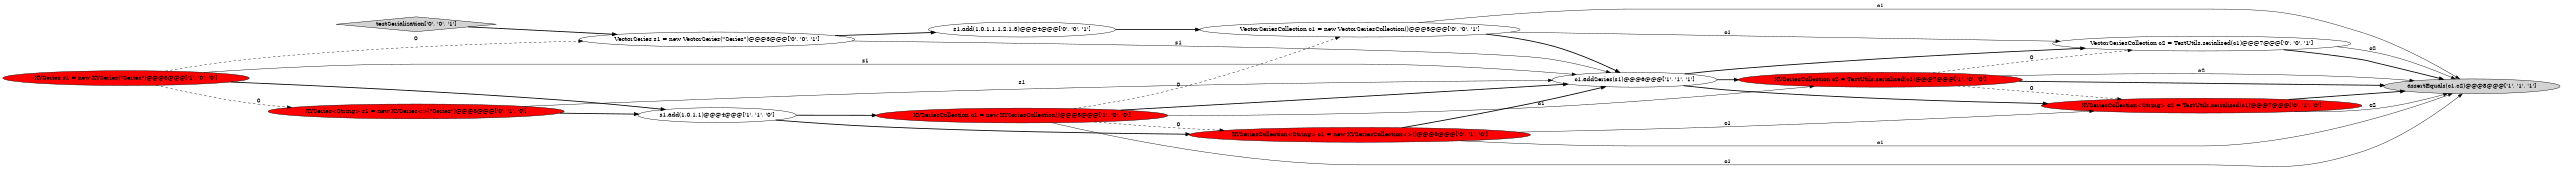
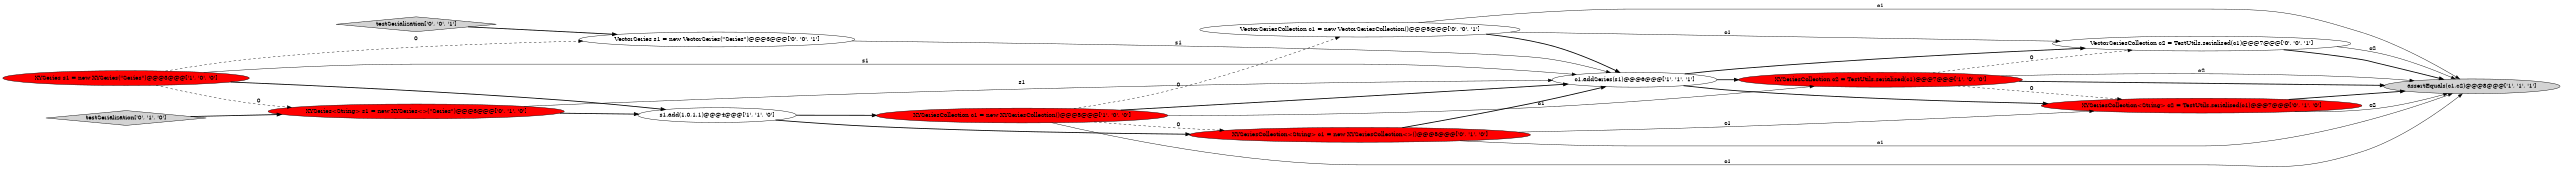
node "s1.add(1.0,1.1,1.2,1.3)@@@4@@@['0', '0', '1']": removed
node "testSerialization['0', '1', '0']": added
